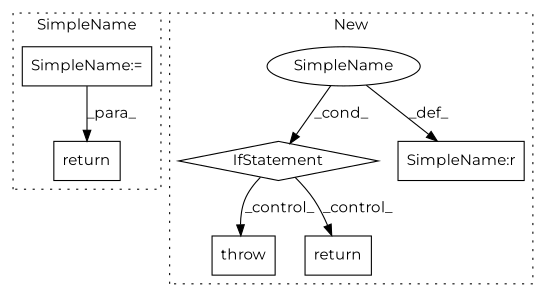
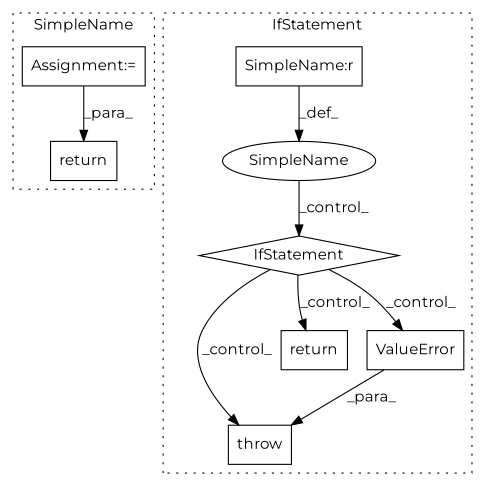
cluster "New": label "New" -> "IfStatement"
node "SimpleName:=": label "SimpleName:=" -> "Assignment:="
edge "SimpleName" -> "SimpleName:r": reversed
edge "SimpleName" -> "IfStatement": label "_cond_" -> "_control_"
node "ValueError": added
